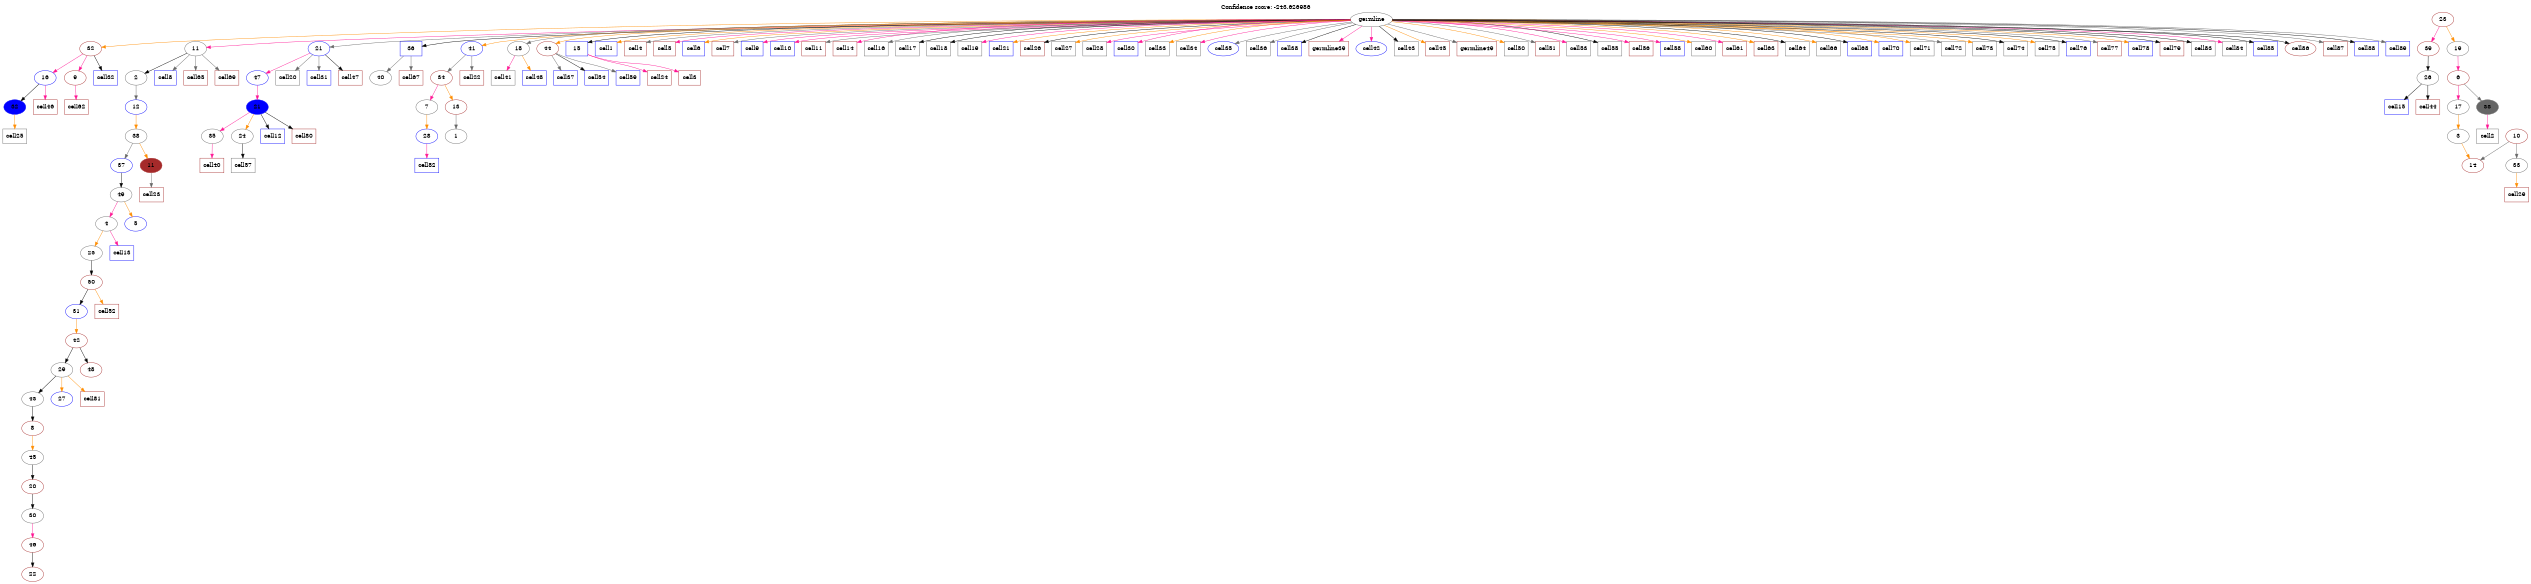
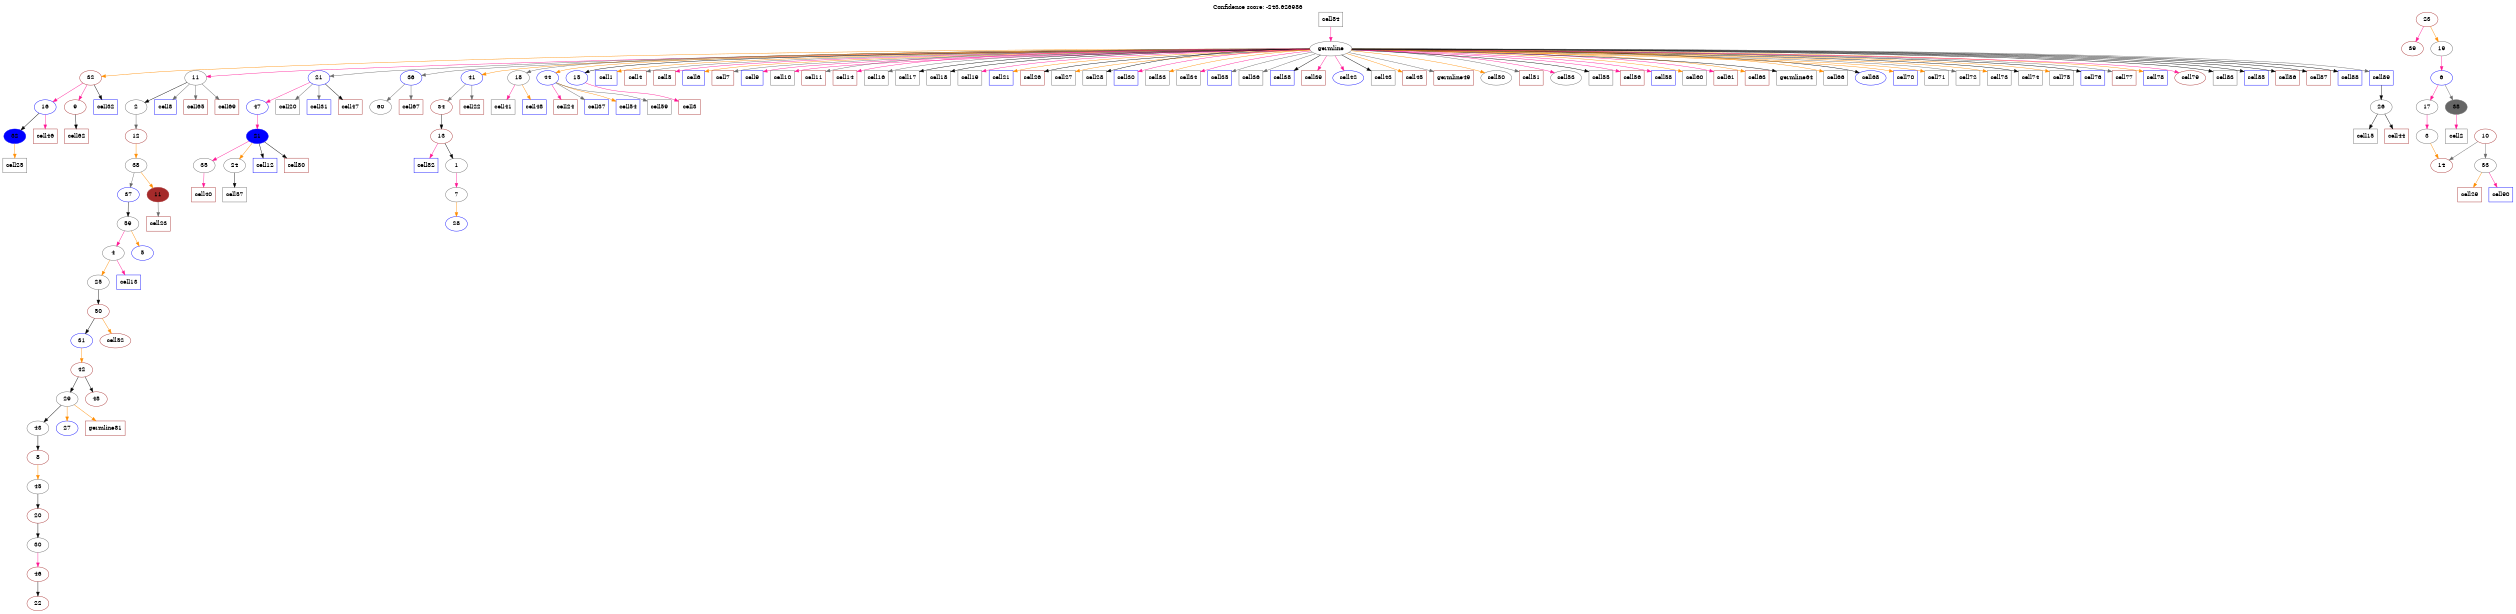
edge "germline" -> "cell87": color gray40 -> black
edge "germline" -> "cell79": color black -> deeppink
edge "germline" -> "cell84": reversed
edge "germline" -> "36": color black -> gray40
edge "germline" -> "cell28": color deeppink -> black
node "36": shape box -> ellipse
node "44": color brown -> blue
node "15": shape box -> ellipse
node "cell10": color blue -> gray40
node "cell35": shape ellipse -> box
node "germline39": label "germline39" -> "cell39"
node "cell50": shape box -> ellipse
node "cell53": shape box -> ellipse
node "cell64": label "cell64" -> "germline64"
node "cell68": shape box -> ellipse
node "cell79": shape box -> ellipse
node "cell86": shape ellipse -> box
edge "44" -> "cell54": color black -> darkorange
edge "39" -> "26": now "cell89" -> "26"
edge "15" -> "cell24": now "44" -> "cell24"
node "40": label "40" -> "60"
node "cell59": color blue -> gray40
node "6": color brown -> blue
edge "9" -> "cell62": color deeppink -> black
edge "34" -> "7": now "1" -> "7"
edge "34" -> "13": color darkorange -> black
node "12": color blue -> brown
node "cell15": color blue -> gray40
edge "13" -> "1": color gray40 -> black
edge "17" -> "3": color darkorange -> deeppink
edge "28" -> "cell82": now "13" -> "cell82"
node "49": label "49" -> "59"
node "cell90": added
node "cell52": shape box -> ellipse
node "cell81": label "cell81" -> "germline81"
